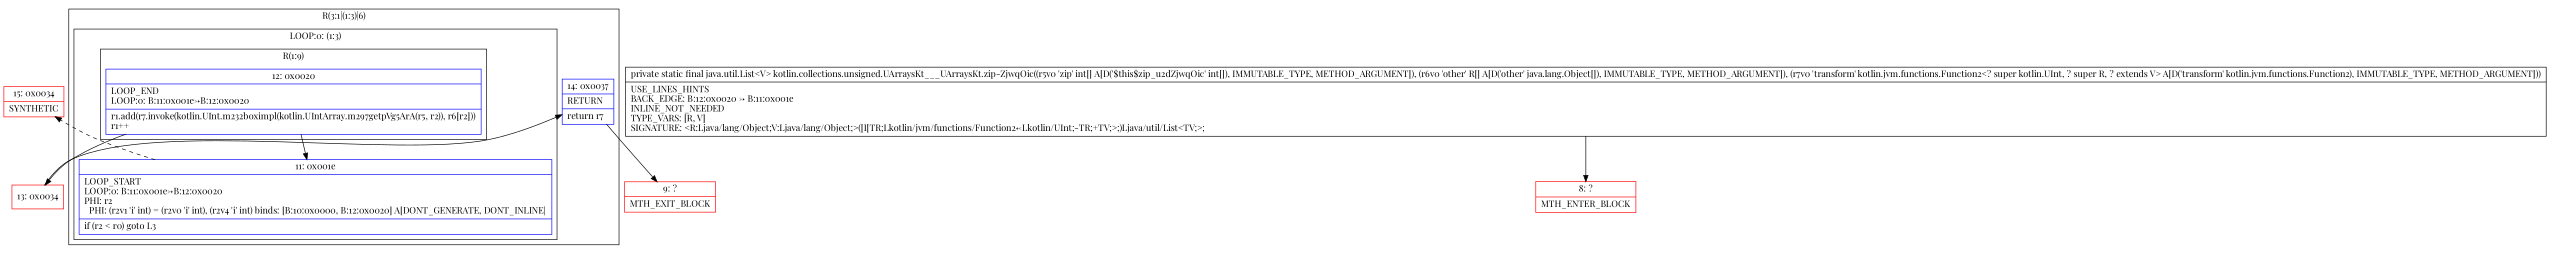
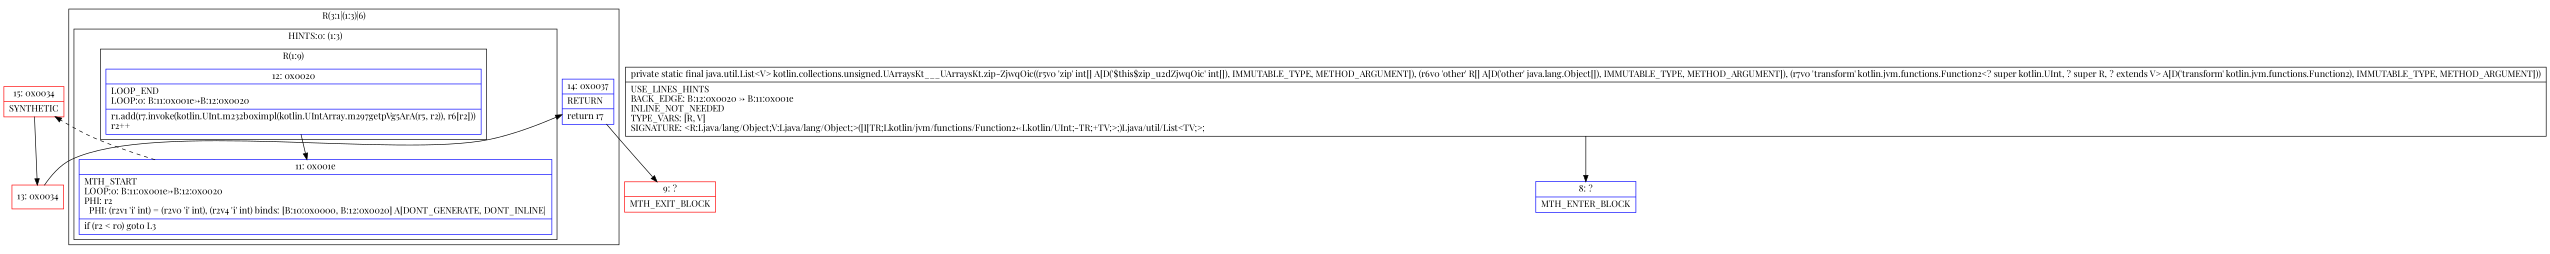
cluster "LOOP:0: (1:3)": label "LOOP:0: (1:3)" -> "HINTS:0: (1:3)"
node "12: 0x0020": text "r1++" -> "r2++"
edge "12: 0x0020" -> "13: 0x0034": now "15: 0x0034" -> "13: 0x0034"
node "11: 0x001e": text "LOOP_START" -> "MTH_START"
node "8: ?": color red -> blue
